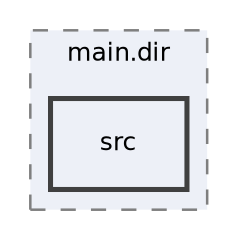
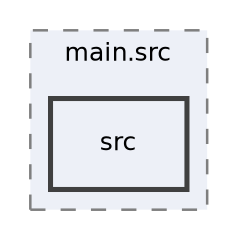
cluster "main.dir": label "main.dir" -> "main.src"
